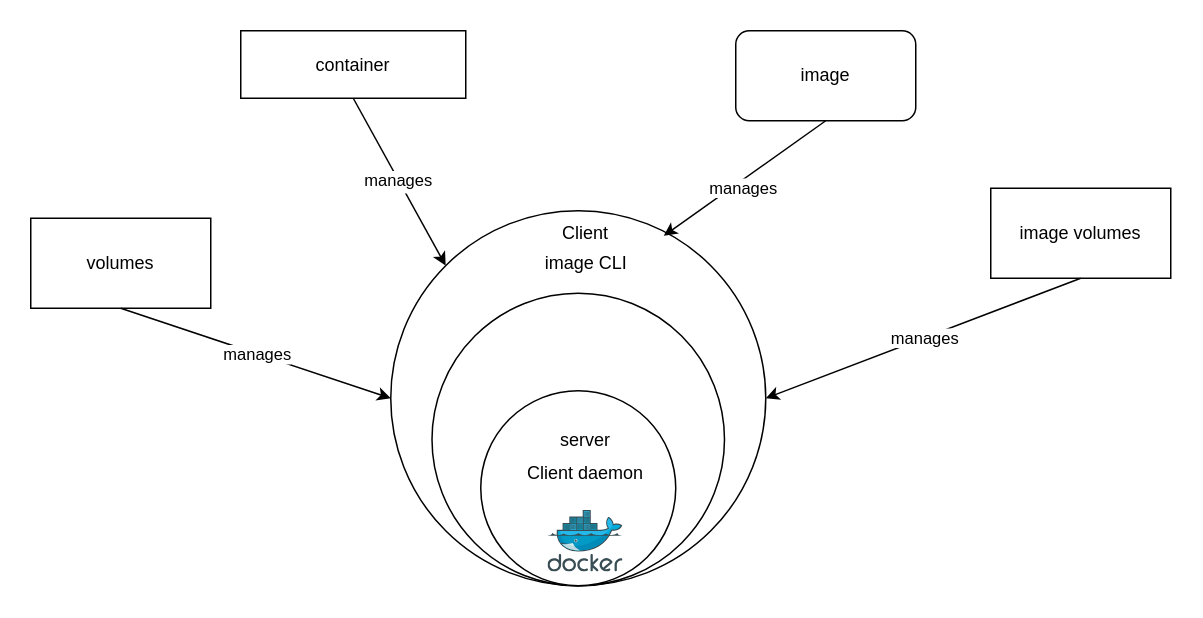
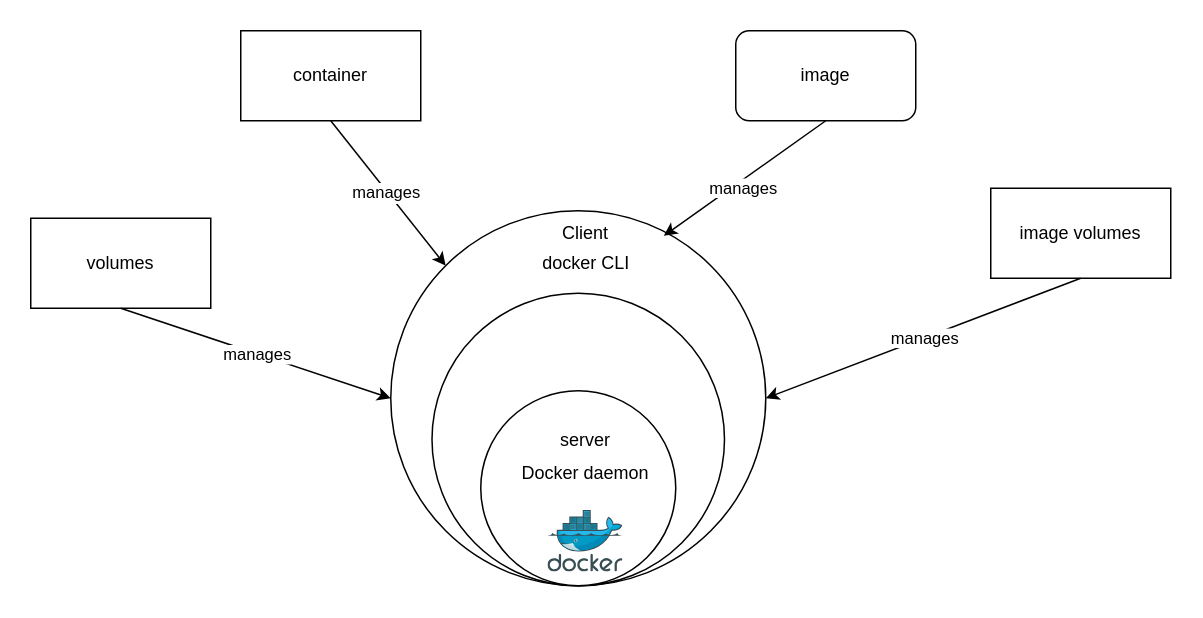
node "container": size 225x68 -> 180x90
node "image CLI": label "image CLI" -> "docker CLI"
node "Client daemon": label "Client daemon" -> "Docker daemon"
